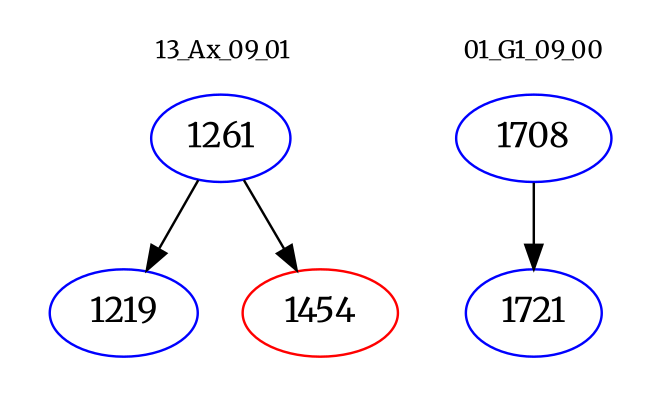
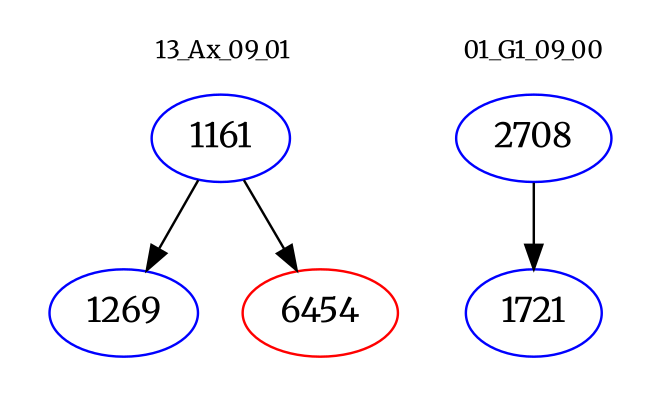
node "1261": label "1261" -> "1161"
node "1708": label "1708" -> "2708"
node "1219": label "1219" -> "1269"
node "1454": label "1454" -> "6454"
